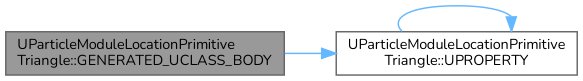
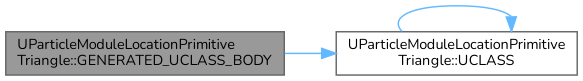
node "UParticleModuleLocationPrimitive Triangle::UPROPERTY": label "UParticleModuleLocationPrimitive Triangle::UPROPERTY" -> "UParticleModuleLocationPrimitive Triangle::UCLASS"
